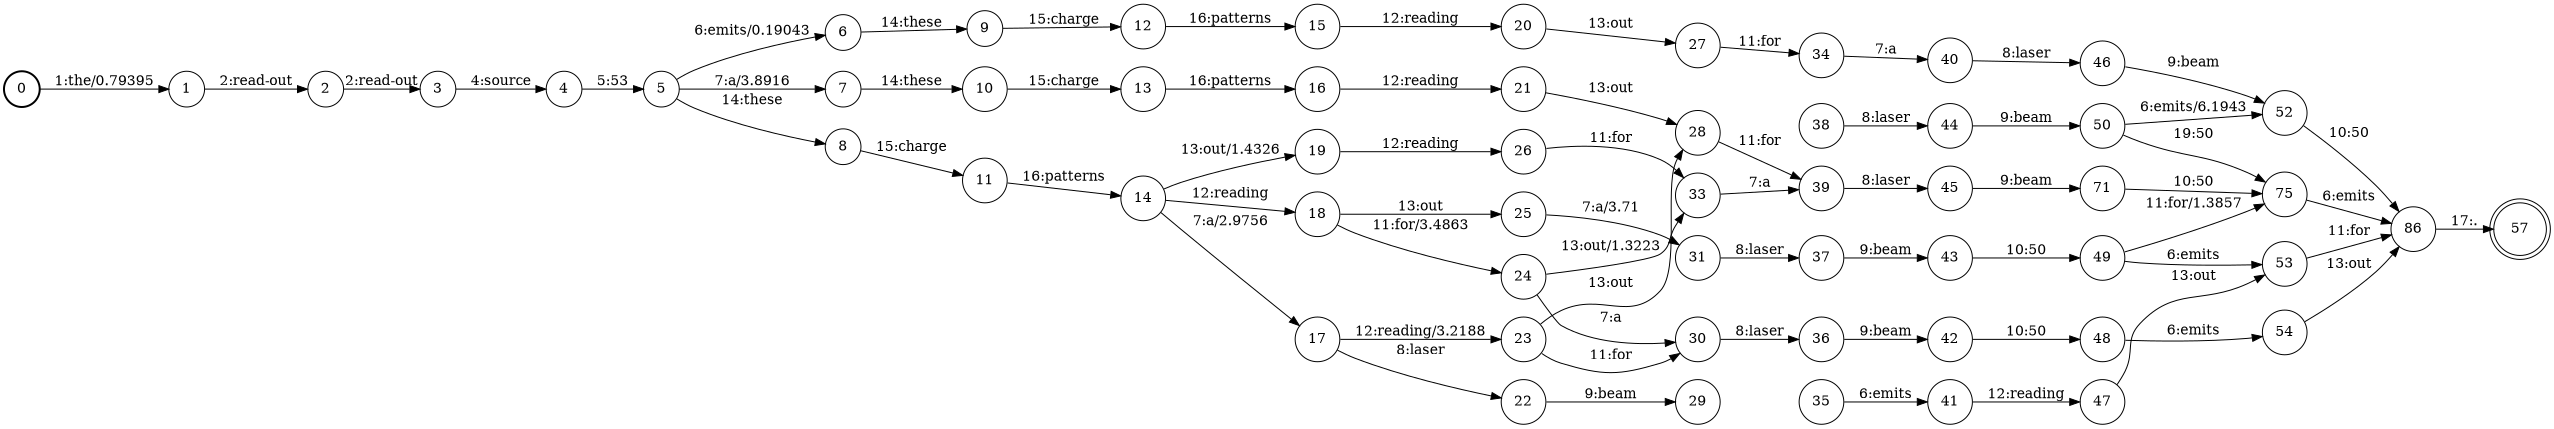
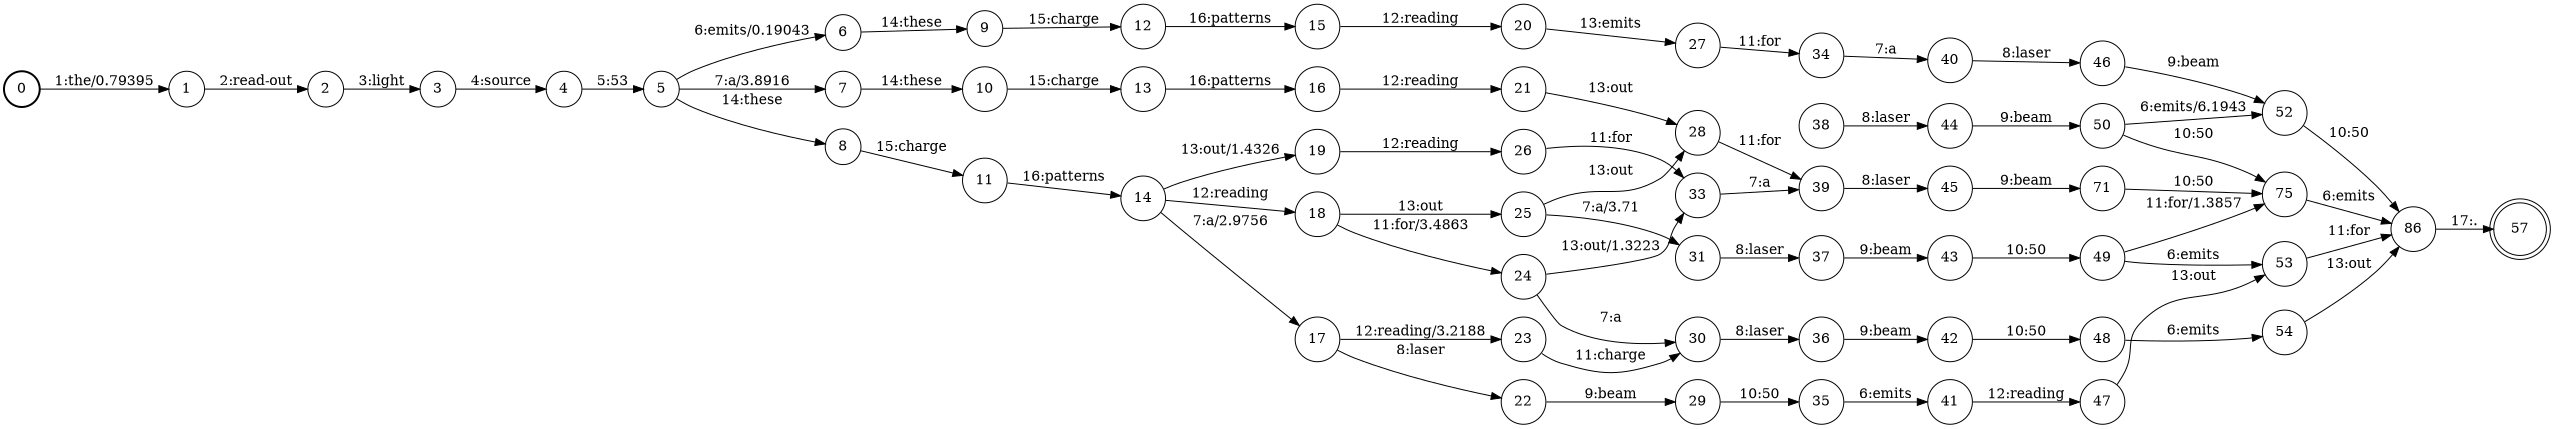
edge "20" -> "27": label "13:out" -> "13:emits"
edge "2" -> "3": label "2:read-out" -> "3:light"
edge "50" -> "75": label "19:50" -> "10:50"
edge "23" -> "28": now "25" -> "28"
edge "23" -> "30": label "11:for" -> "11:charge"
edge "29" -> "35": added, label "10:50"
